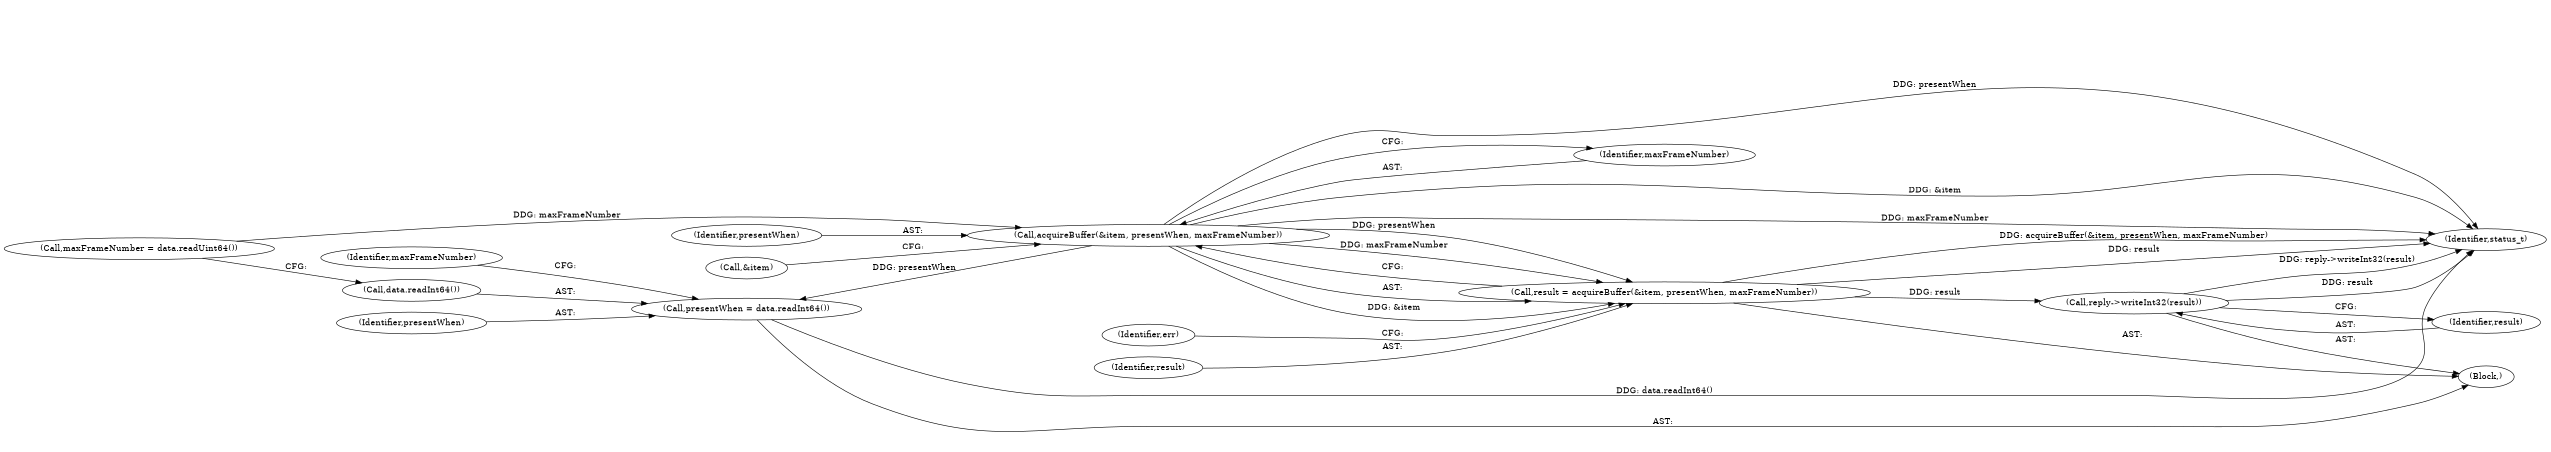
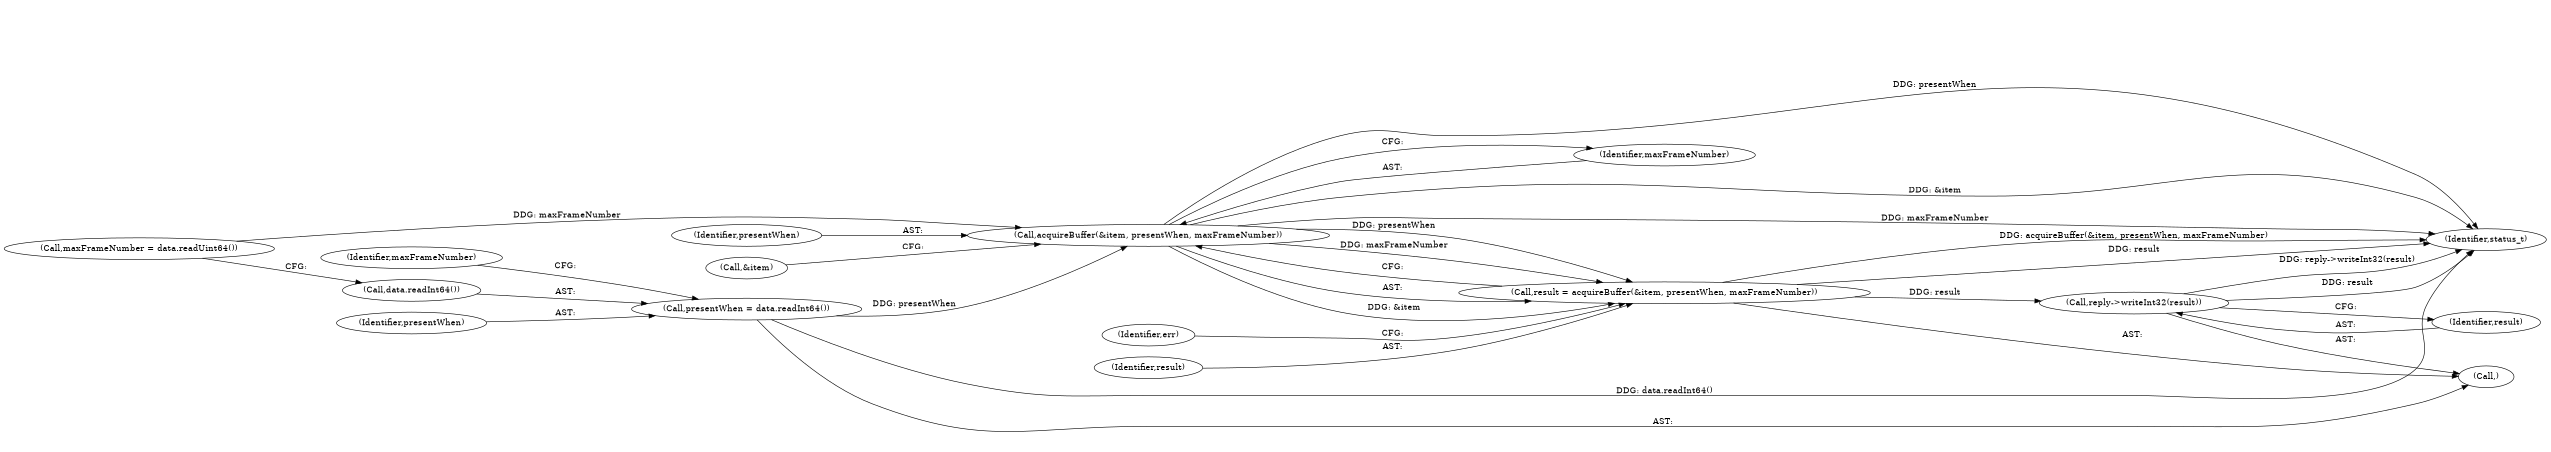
edge "(Call,acquireBuffer(&item, presentWhen, maxFrameNumber))" -> "(Call,presentWhen = data.readInt64())": reversed
node "(Block,)": label "(Block,)" -> "(Call,)"
